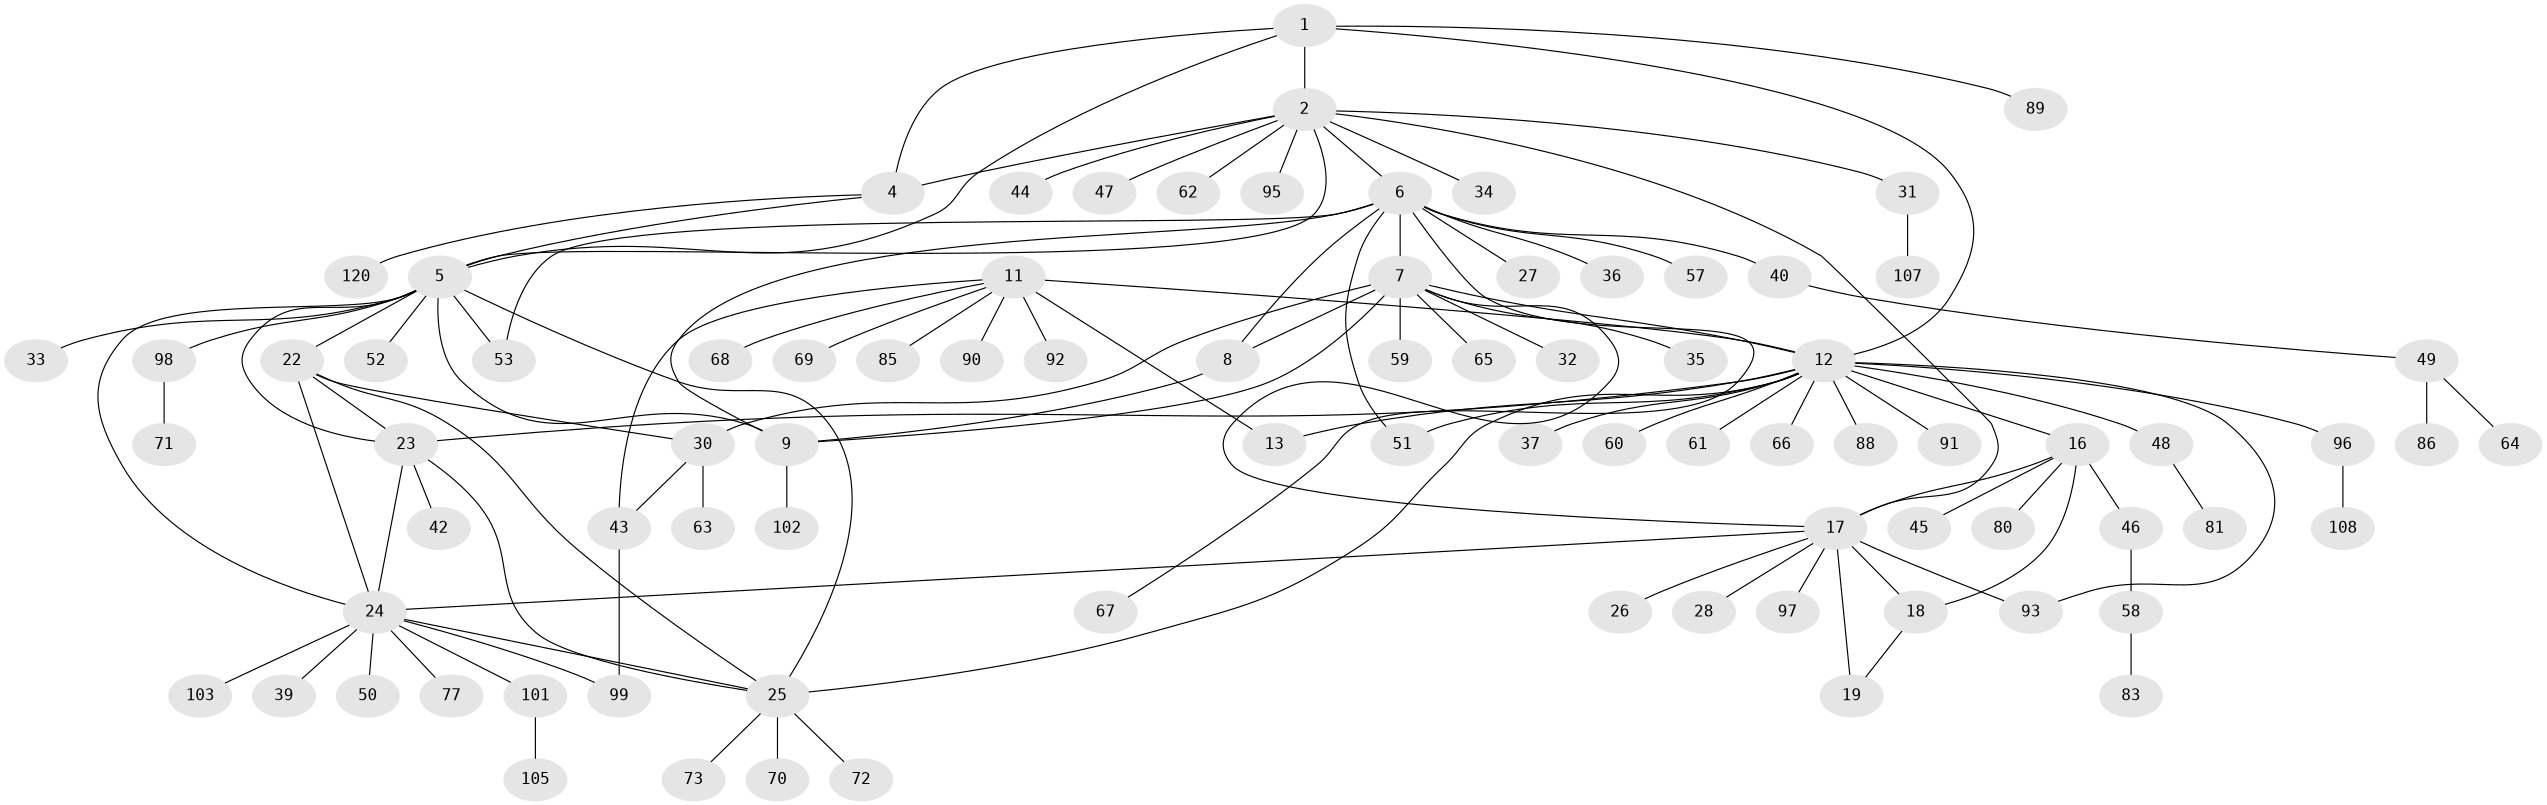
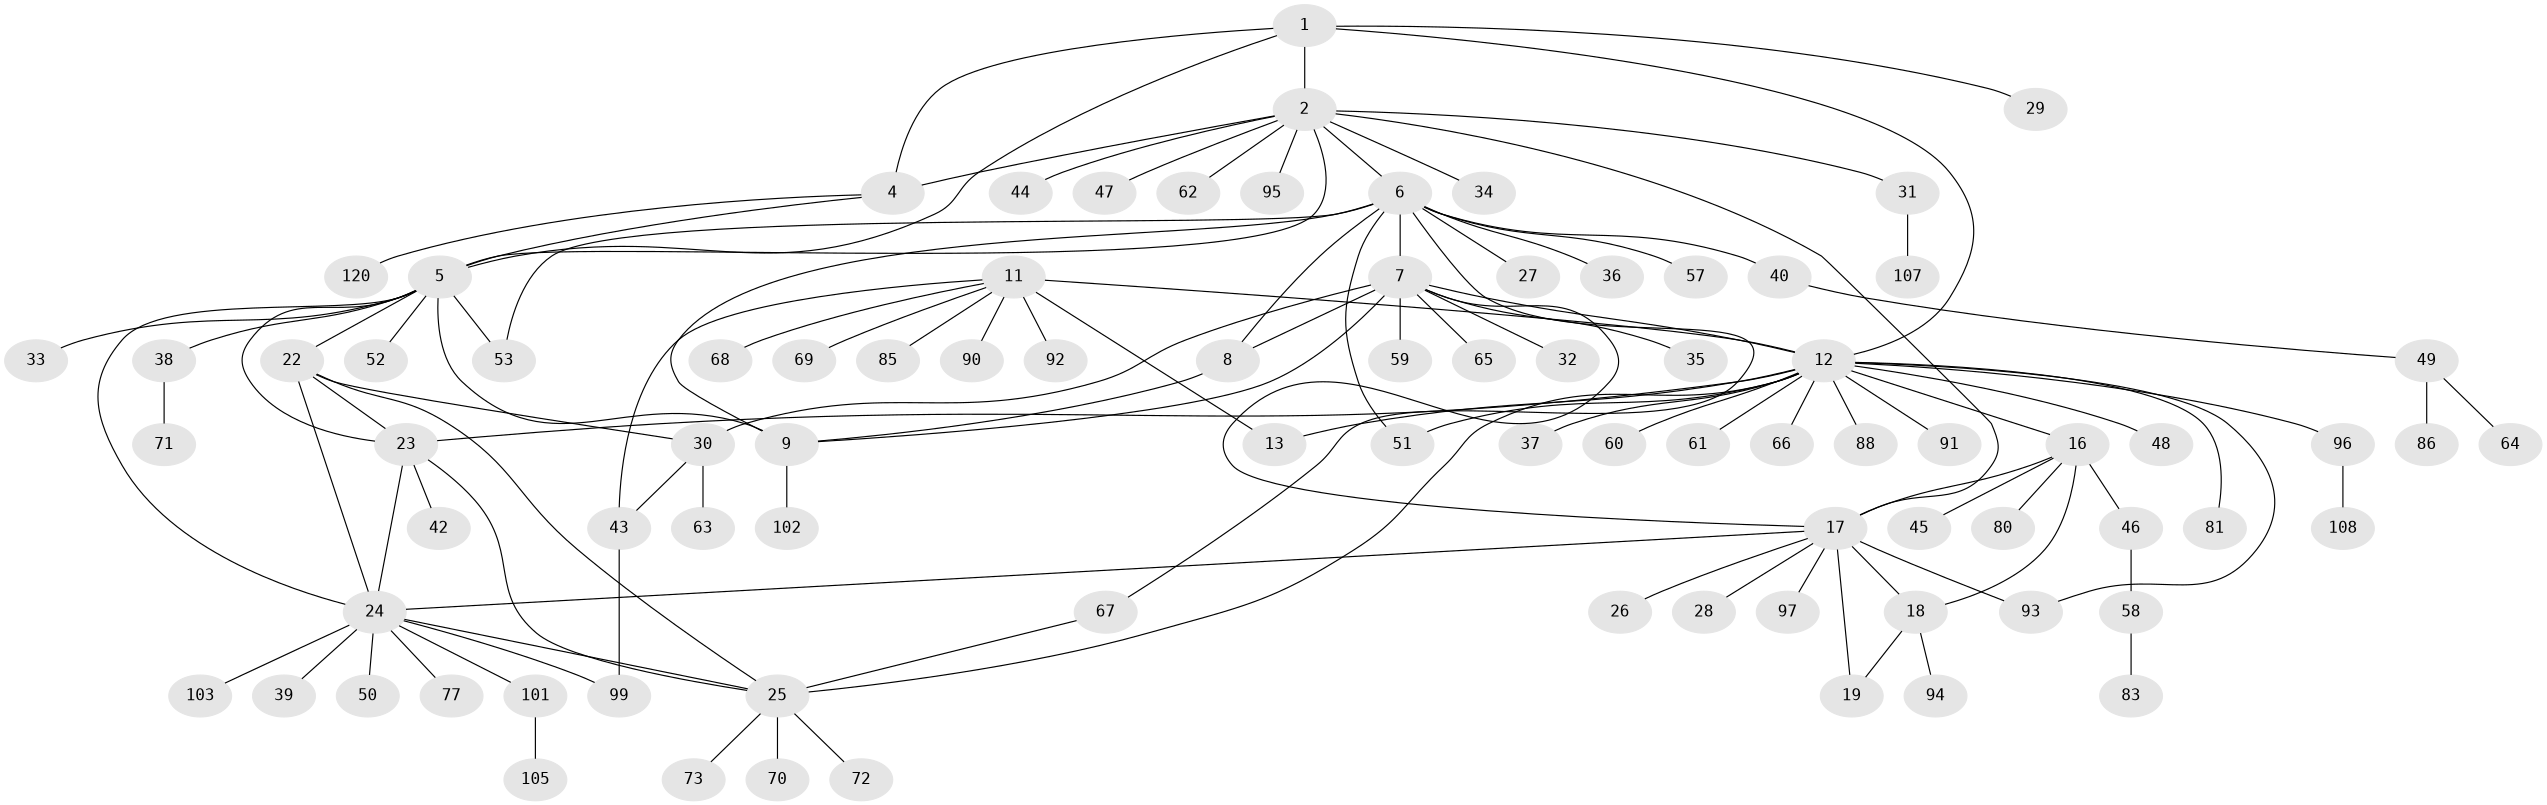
node "89": label "89" -> "29"
node "98": label "98" -> "38"
edge "5" -- "25": now "67" -- "25"
edge "48" -- "81": now "12" -- "81"
node "94": added
